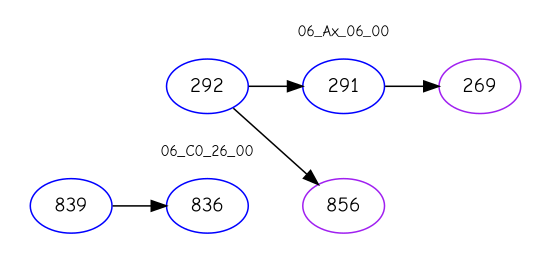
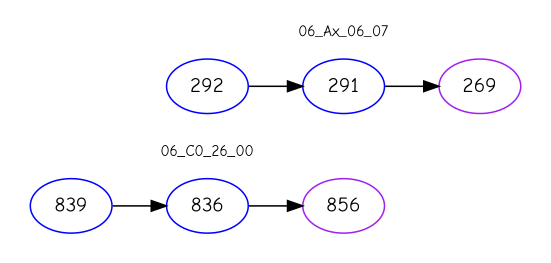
cluster "06_Ax_06_00": label "06_Ax_06_00" -> "06_Ax_06_07"
edge "292" -> "856": now "836" -> "856"
